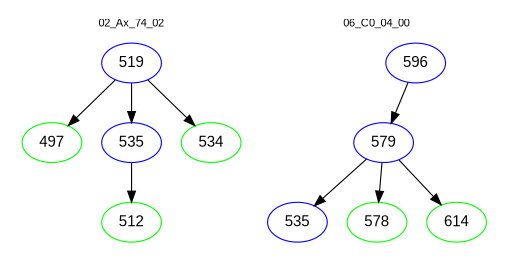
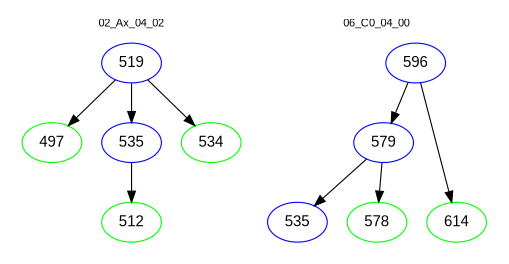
cluster "02_Ax_74_02": label "02_Ax_74_02" -> "02_Ax_04_02"
edge "579" -> "614": now "596" -> "614"
